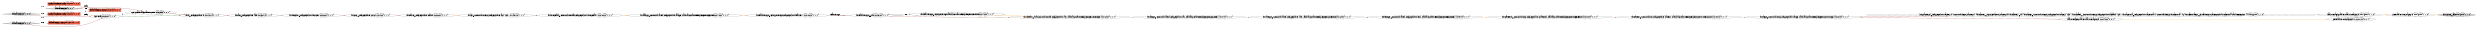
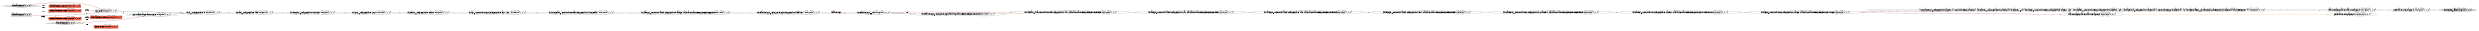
edge "DashboardDescriptor['1', '0', '0']" -> "IConfigurationElement config@@@2@@@['1', '0', '0']": label "true" -> "config"
node "DashboardDescriptor['1', '0', '0']": shape diamond -> box
node "Element config@@@2@@@['0', '0', '1']": added
